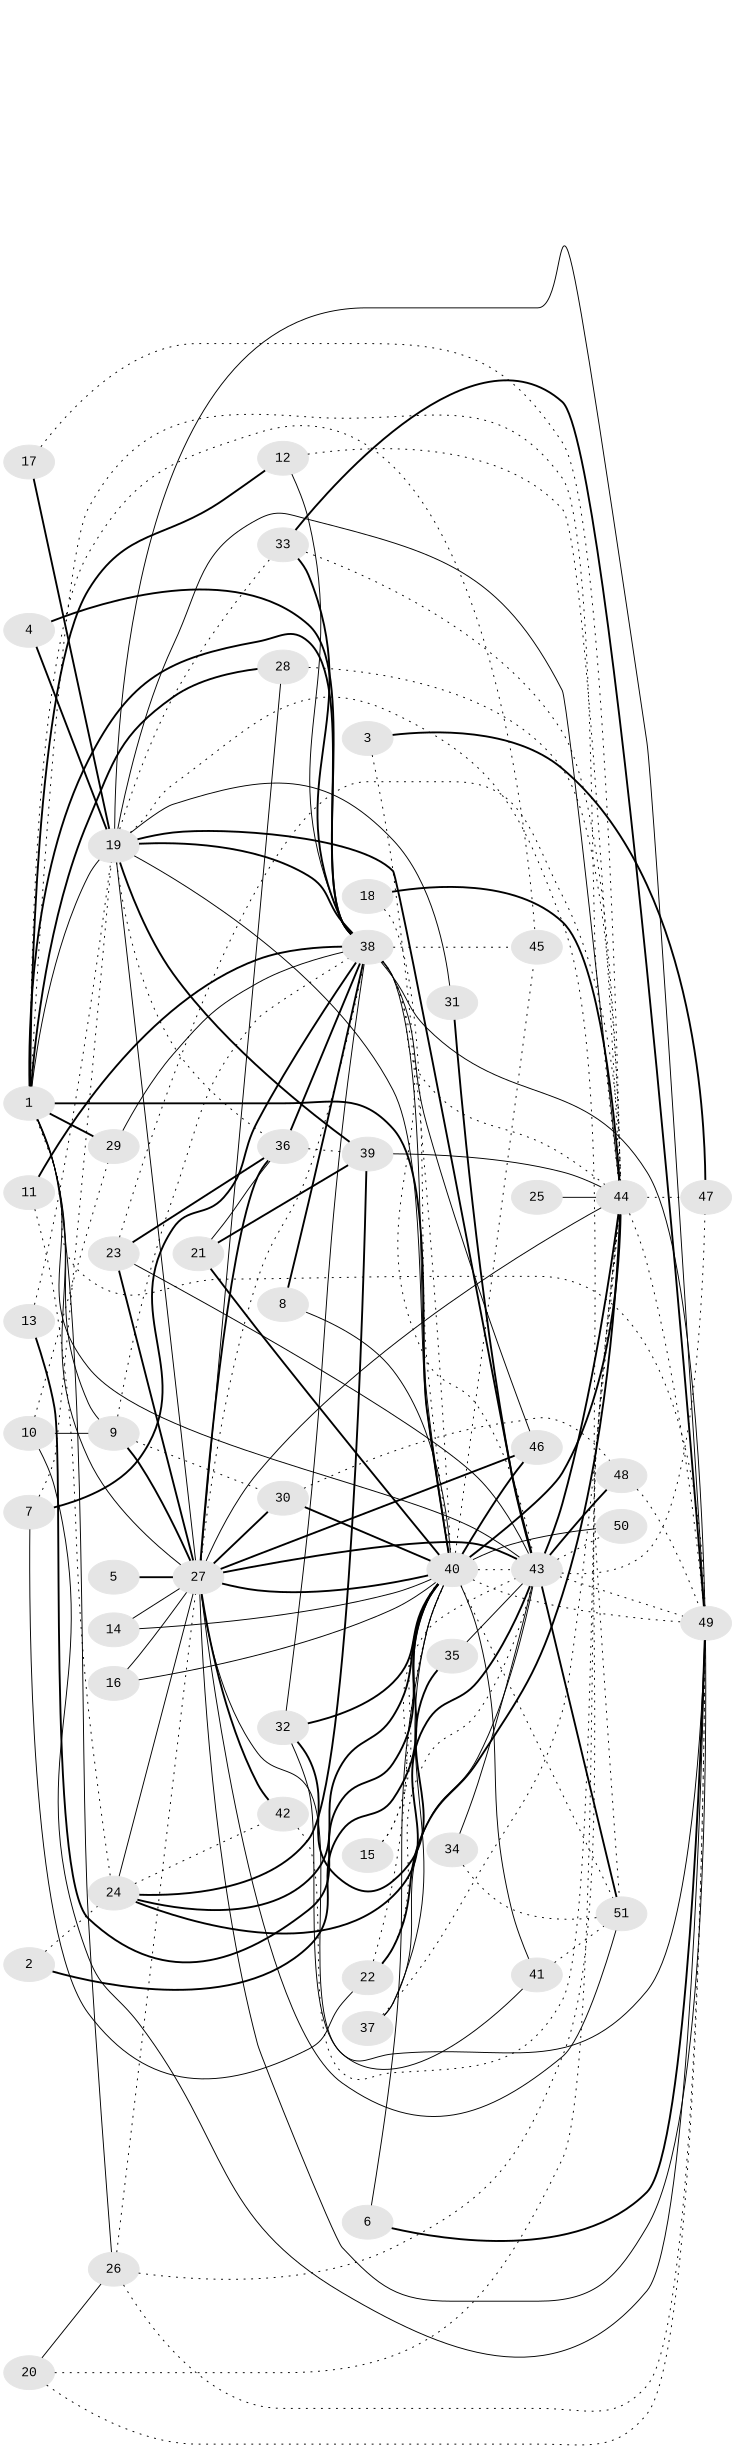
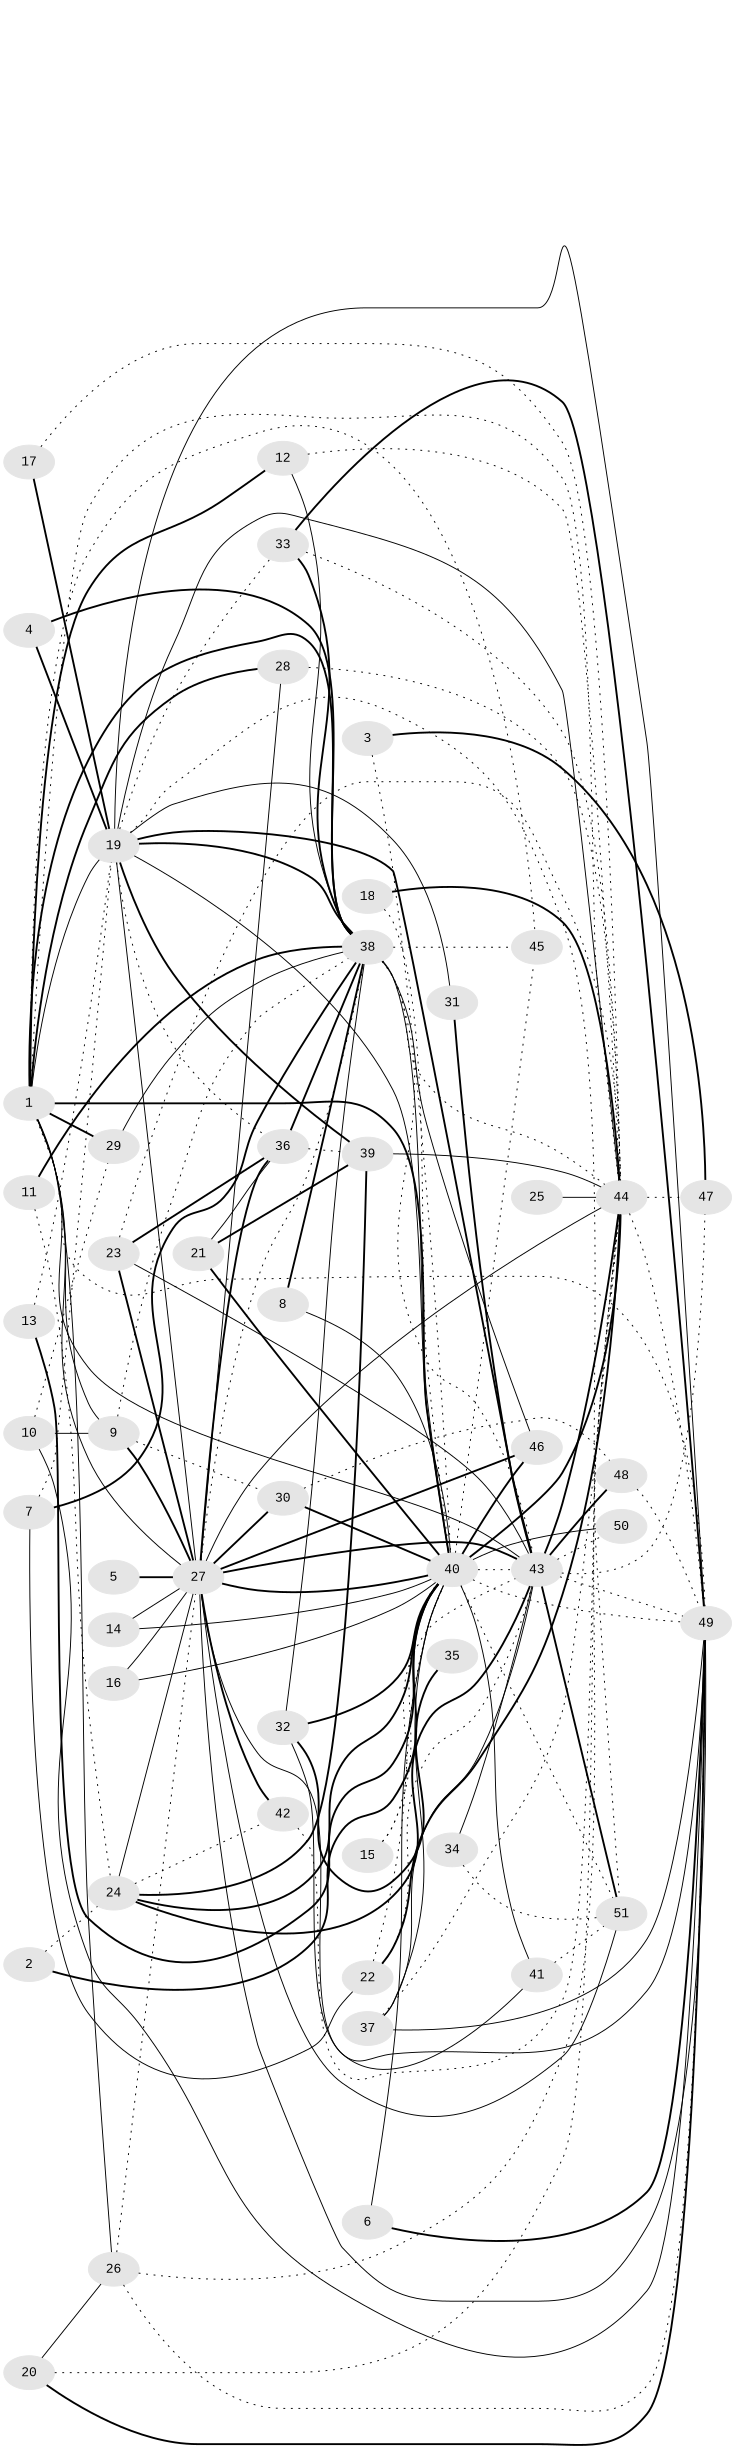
edge "38" -- "49": now "37" -- "49"
edge "43" -- "35": removed
edge "49" -- "20": style dotted -> bold
